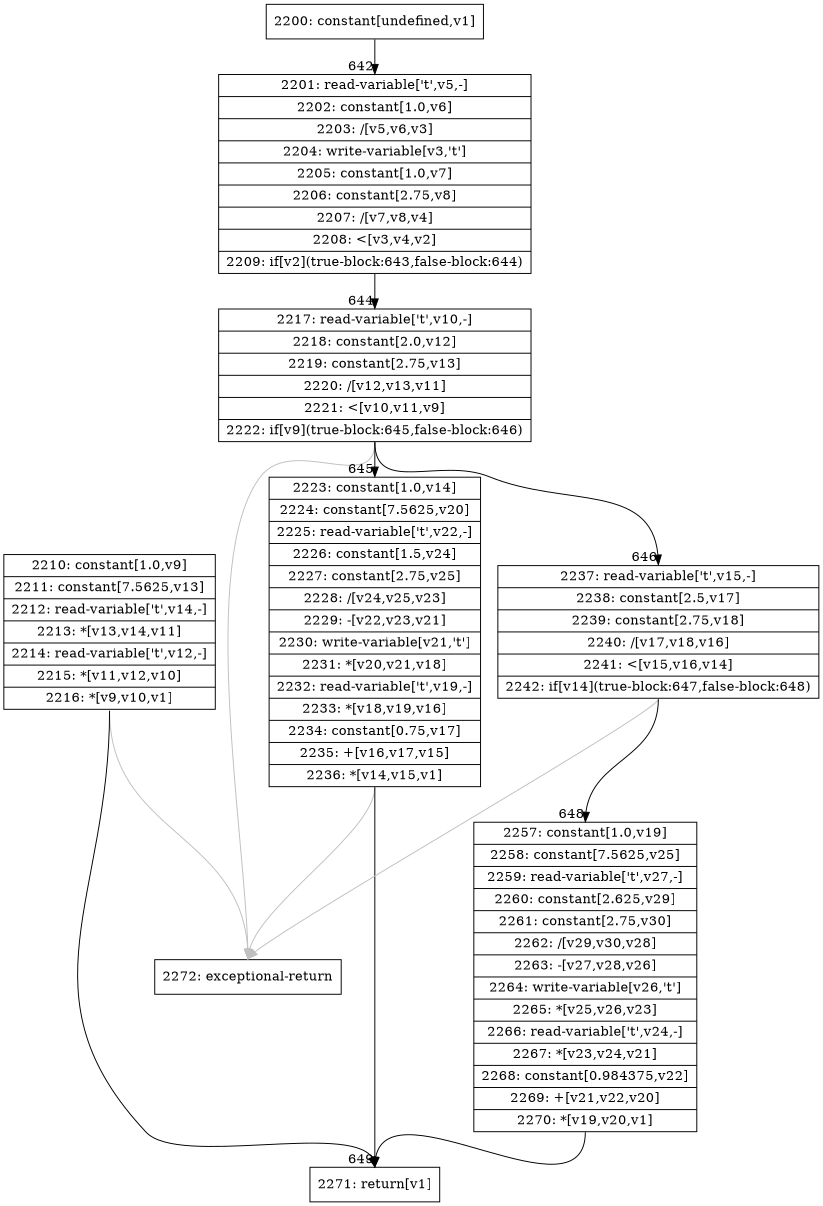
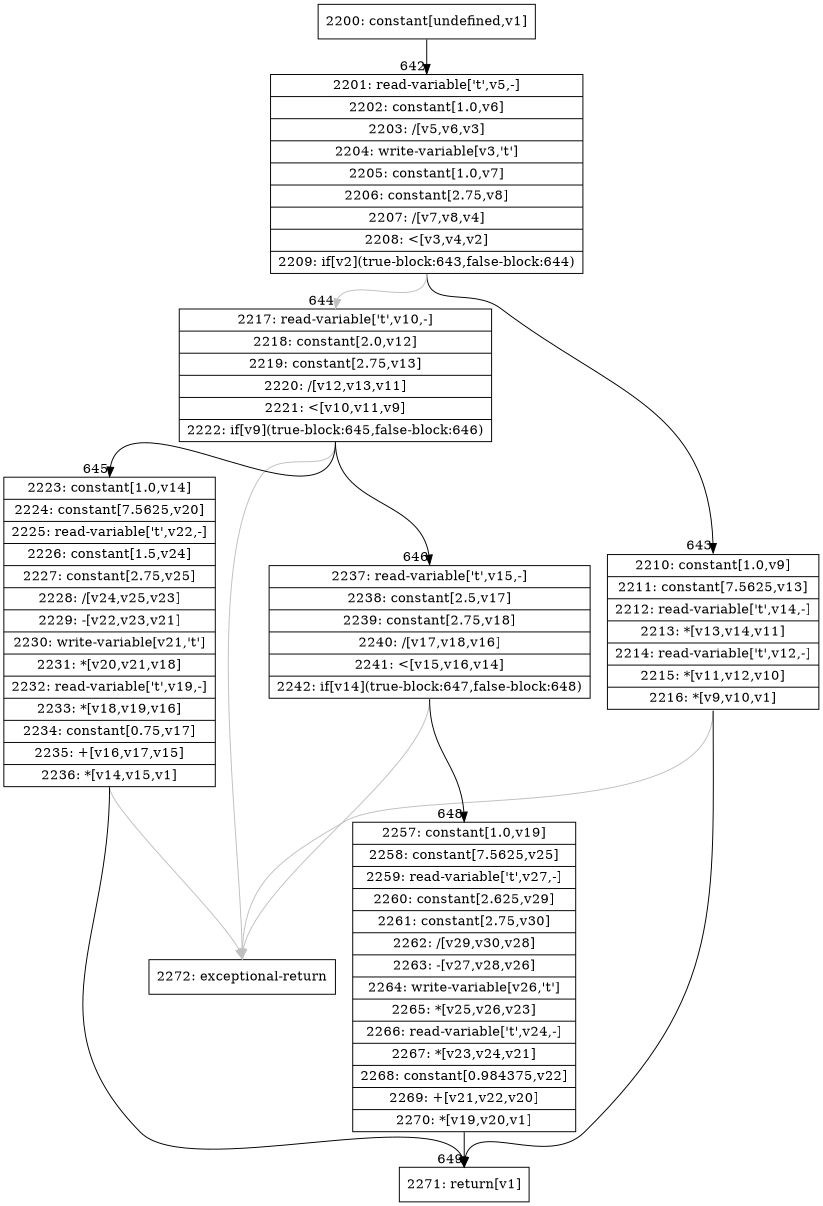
edge "2201: read-variable['t',v5,-]" -> "2217: read-variable['t',v10,-]": color black -> gray
edge "2201: read-variable['t',v5,-]" -> "2210: constant[1.0,v9]": added
